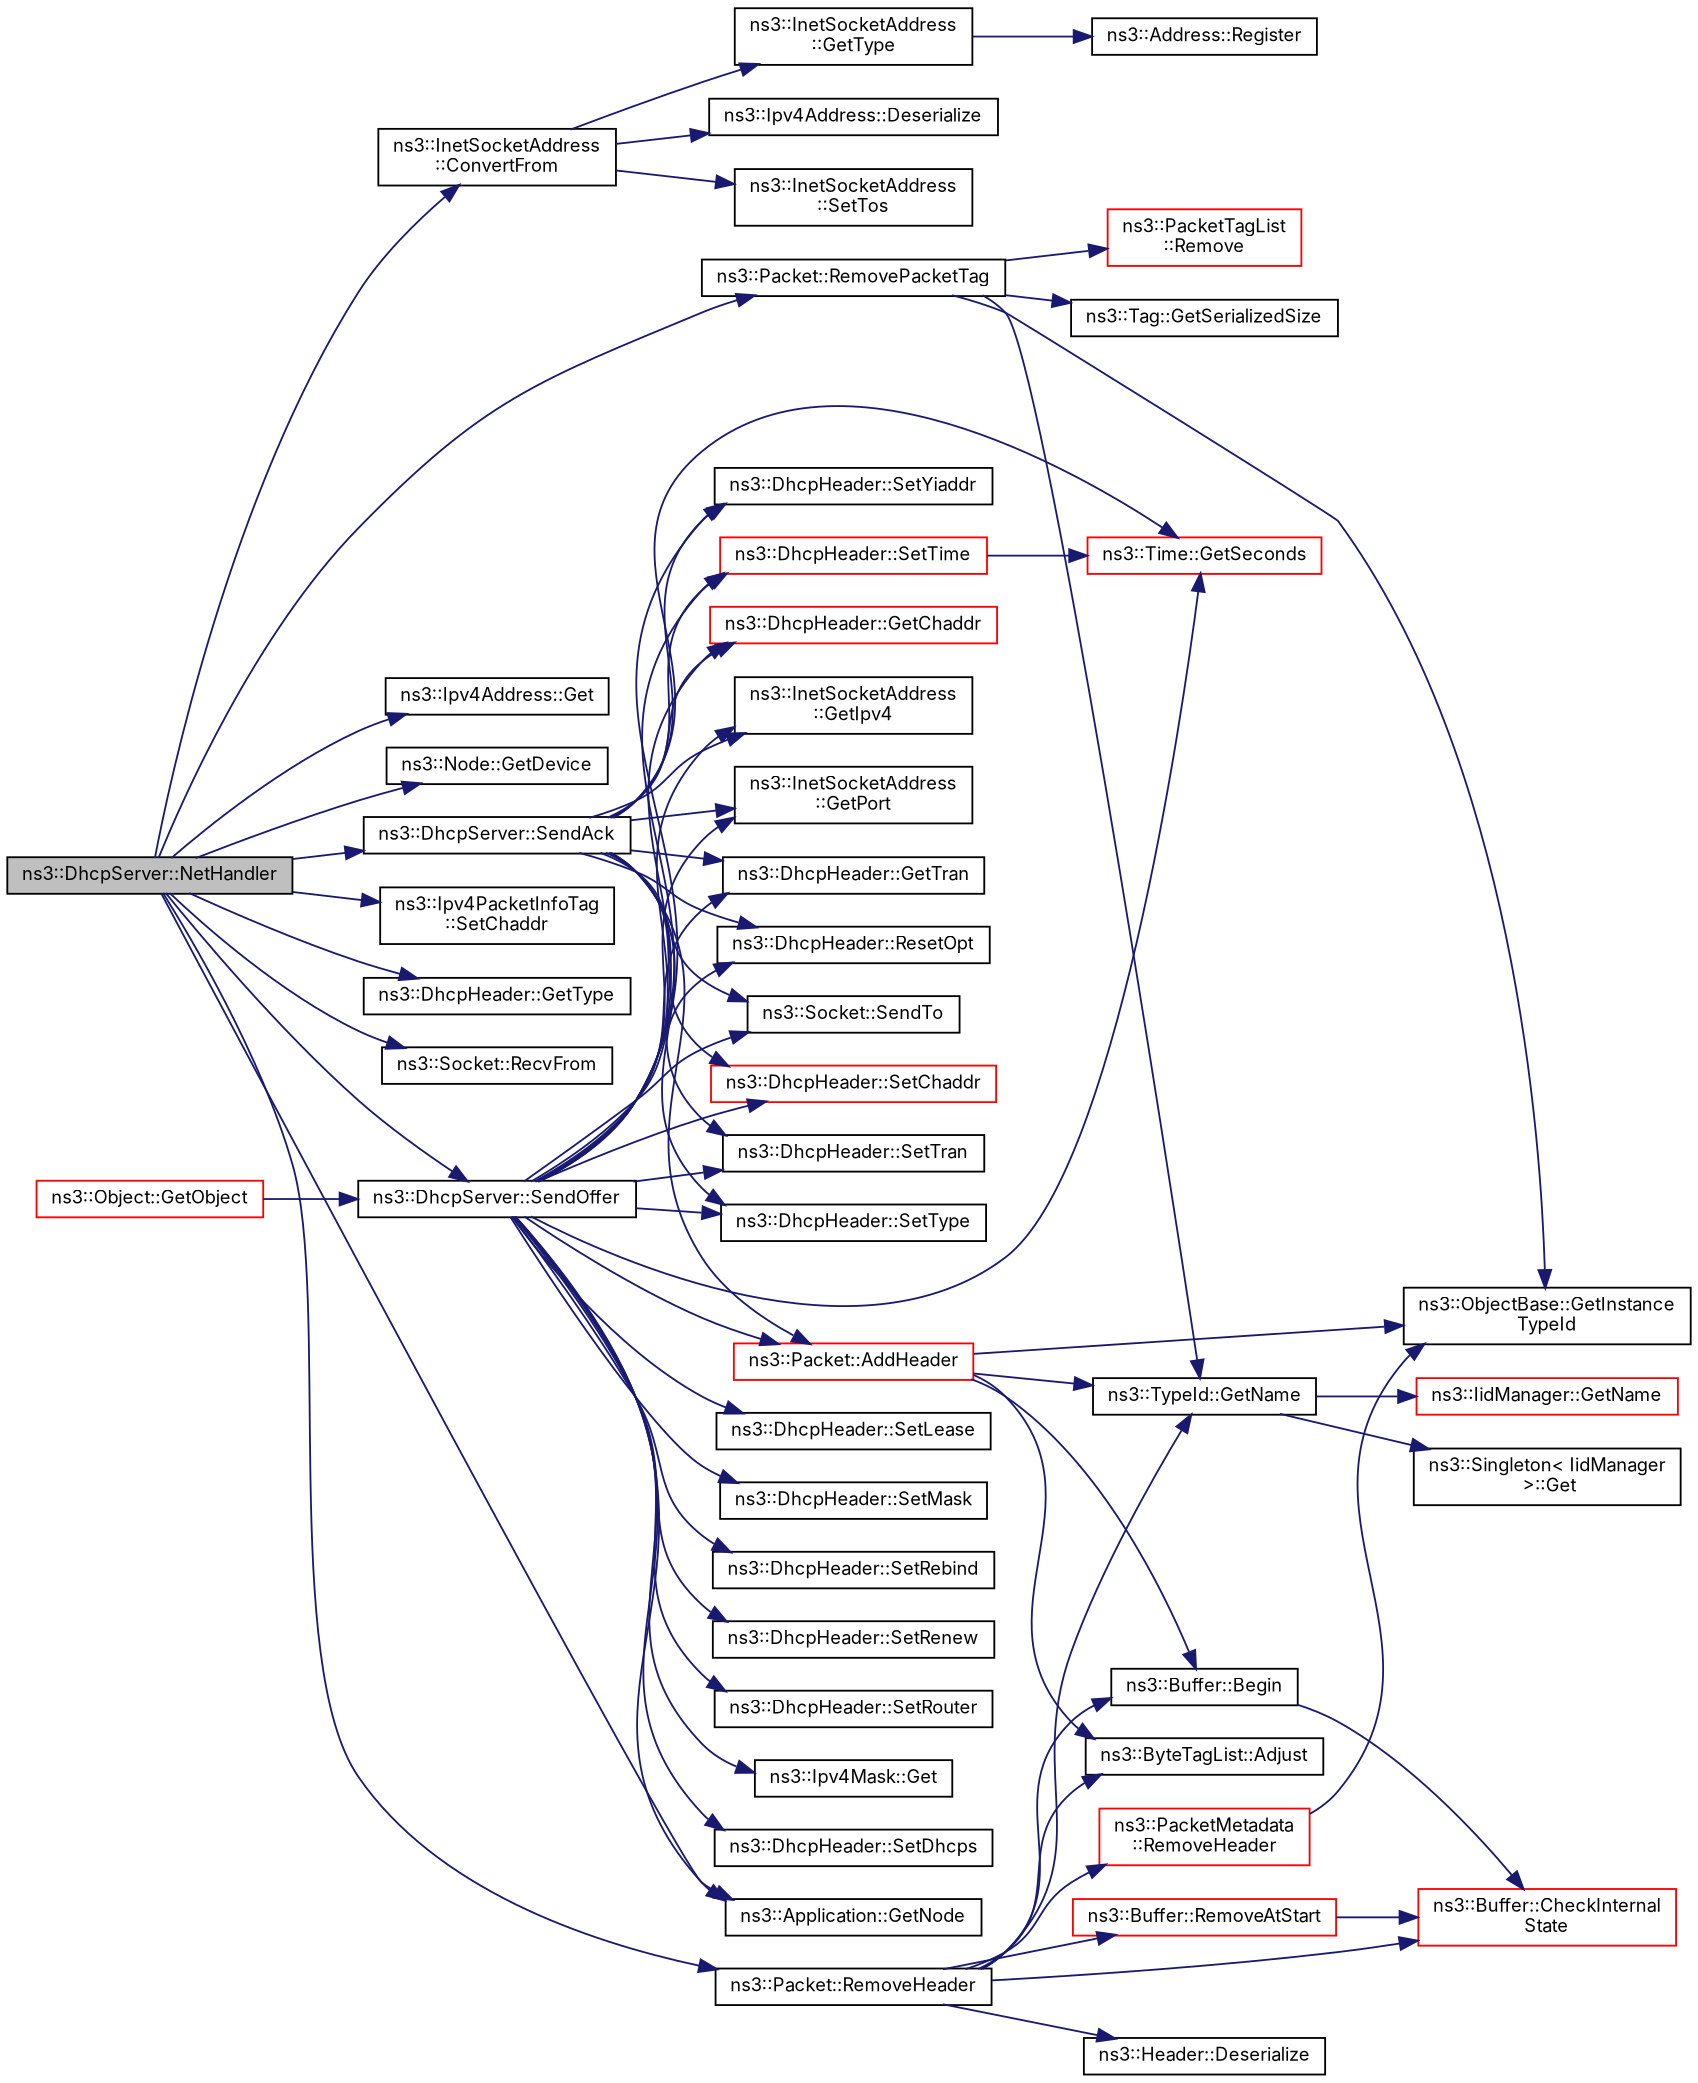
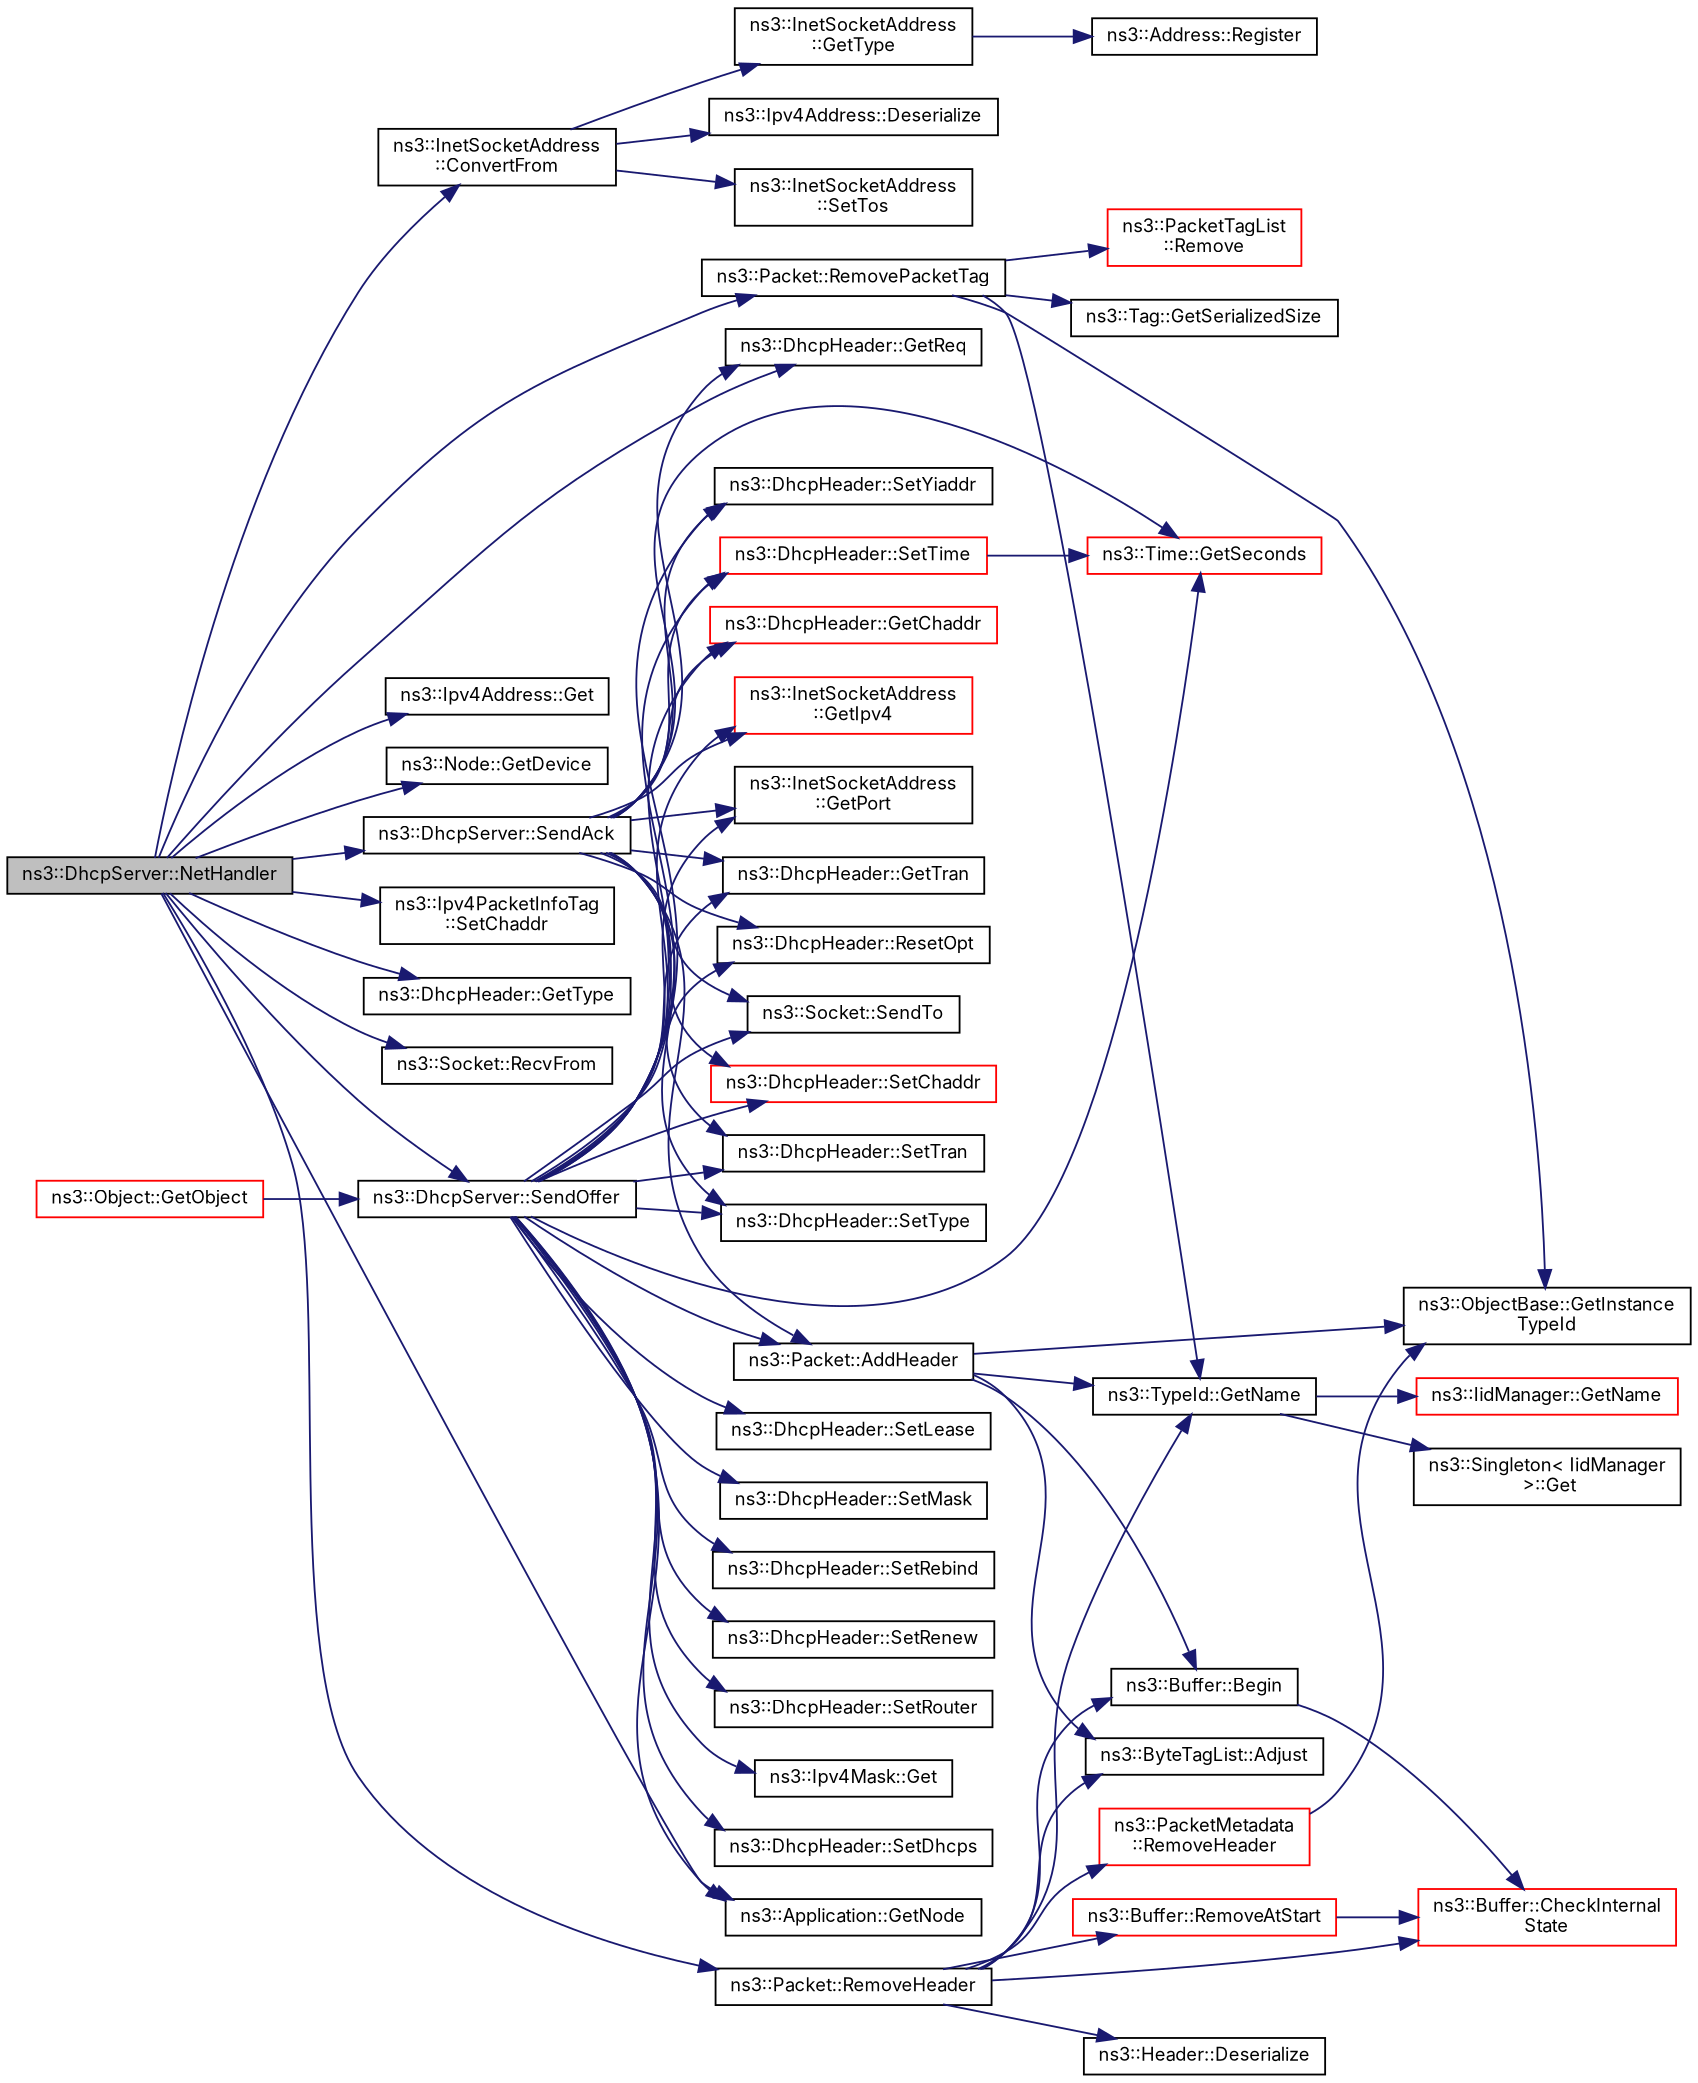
node "ns3::DhcpHeader::GetReq": added
node "ns3::InetSocketAddress ::GetIpv4": color black -> red
node "ns3::Packet::AddHeader": color red -> black
